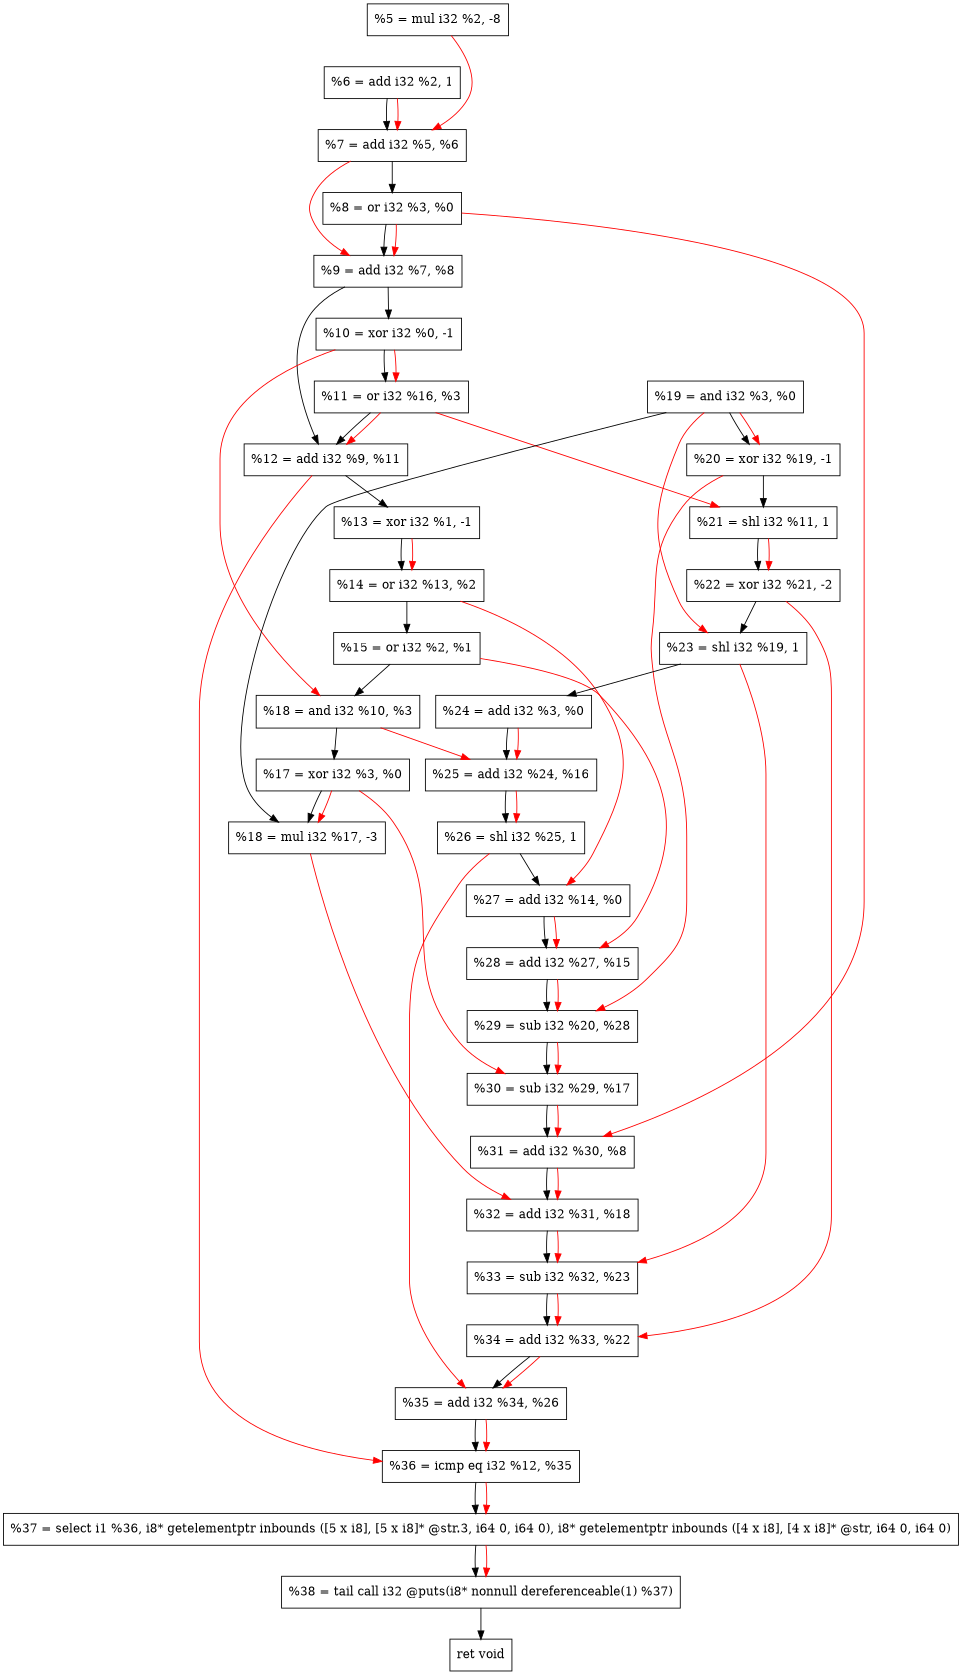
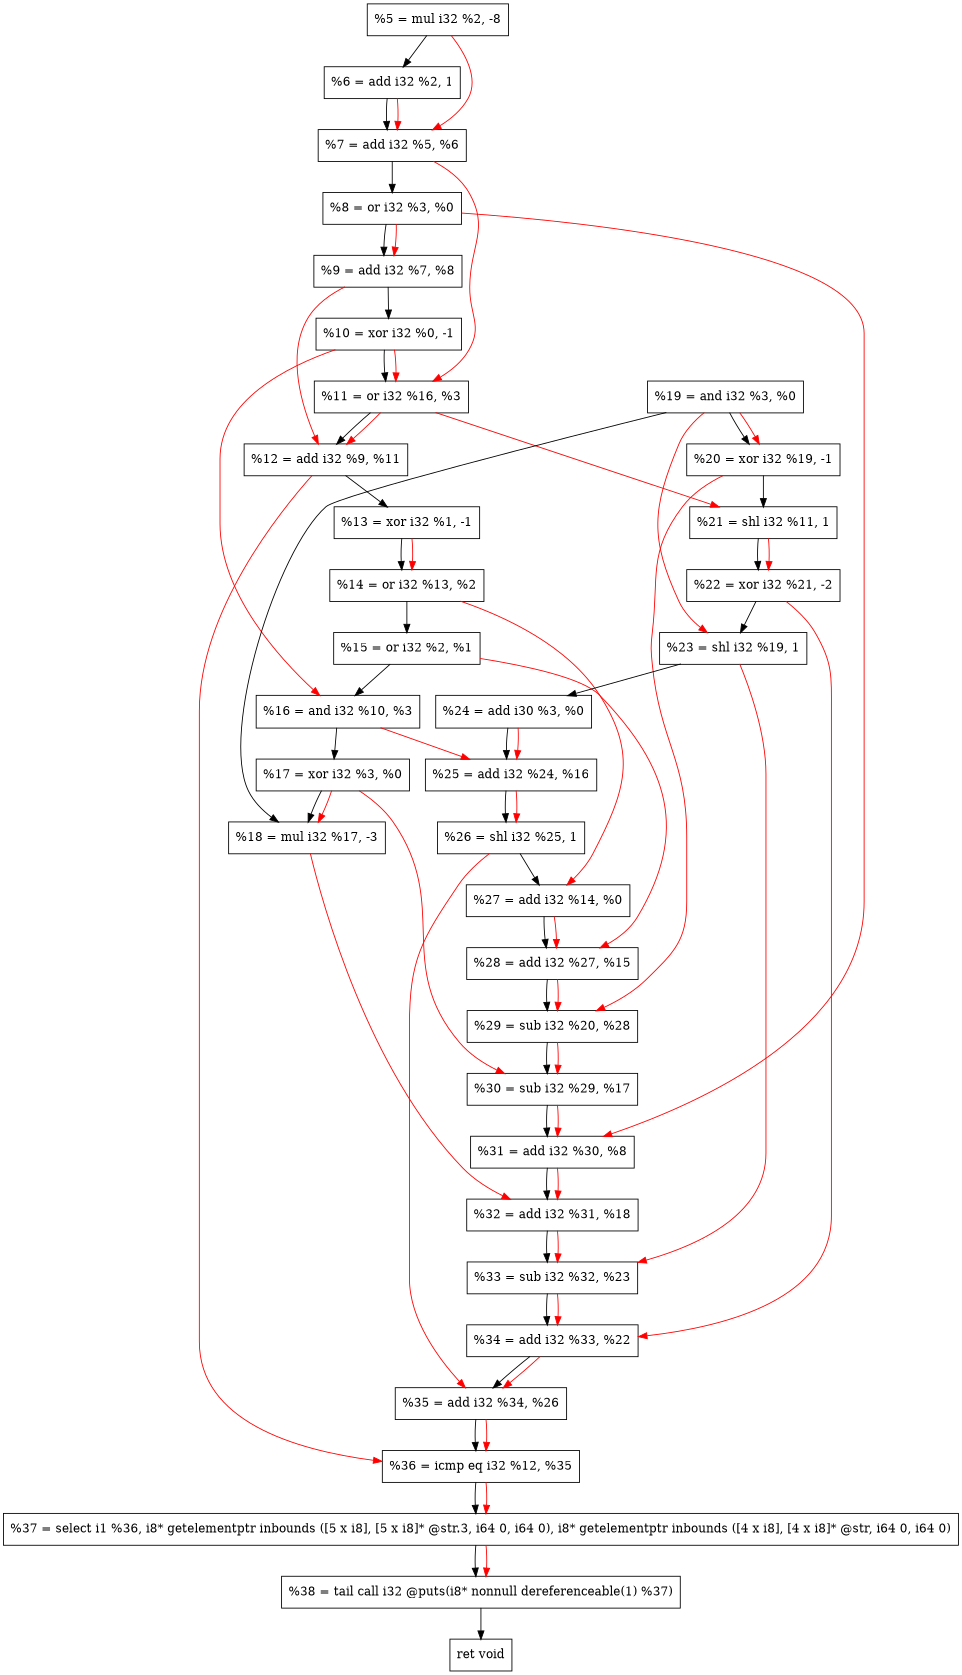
edge "%5 = mul i32 %2, -8" -> "%6 = add i32 %2, 1": added
edge "%7 = add i32 %5, %6" -> "%9 = add i32 %7, %8": now "%7 = add i32 %5, %6" -> "%11 = or i32 %16, %3"
edge "%9 = add i32 %7, %8" -> "%12 = add i32 %9, %11": color black -> red
node "%18 = and i32 %10, %3": label "%18 = and i32 %10, %3" -> "%16 = and i32 %10, %3"
node "%24 = add i32 %3, %0": label "%24 = add i32 %3, %0" -> "%24 = add i30 %3, %0"
